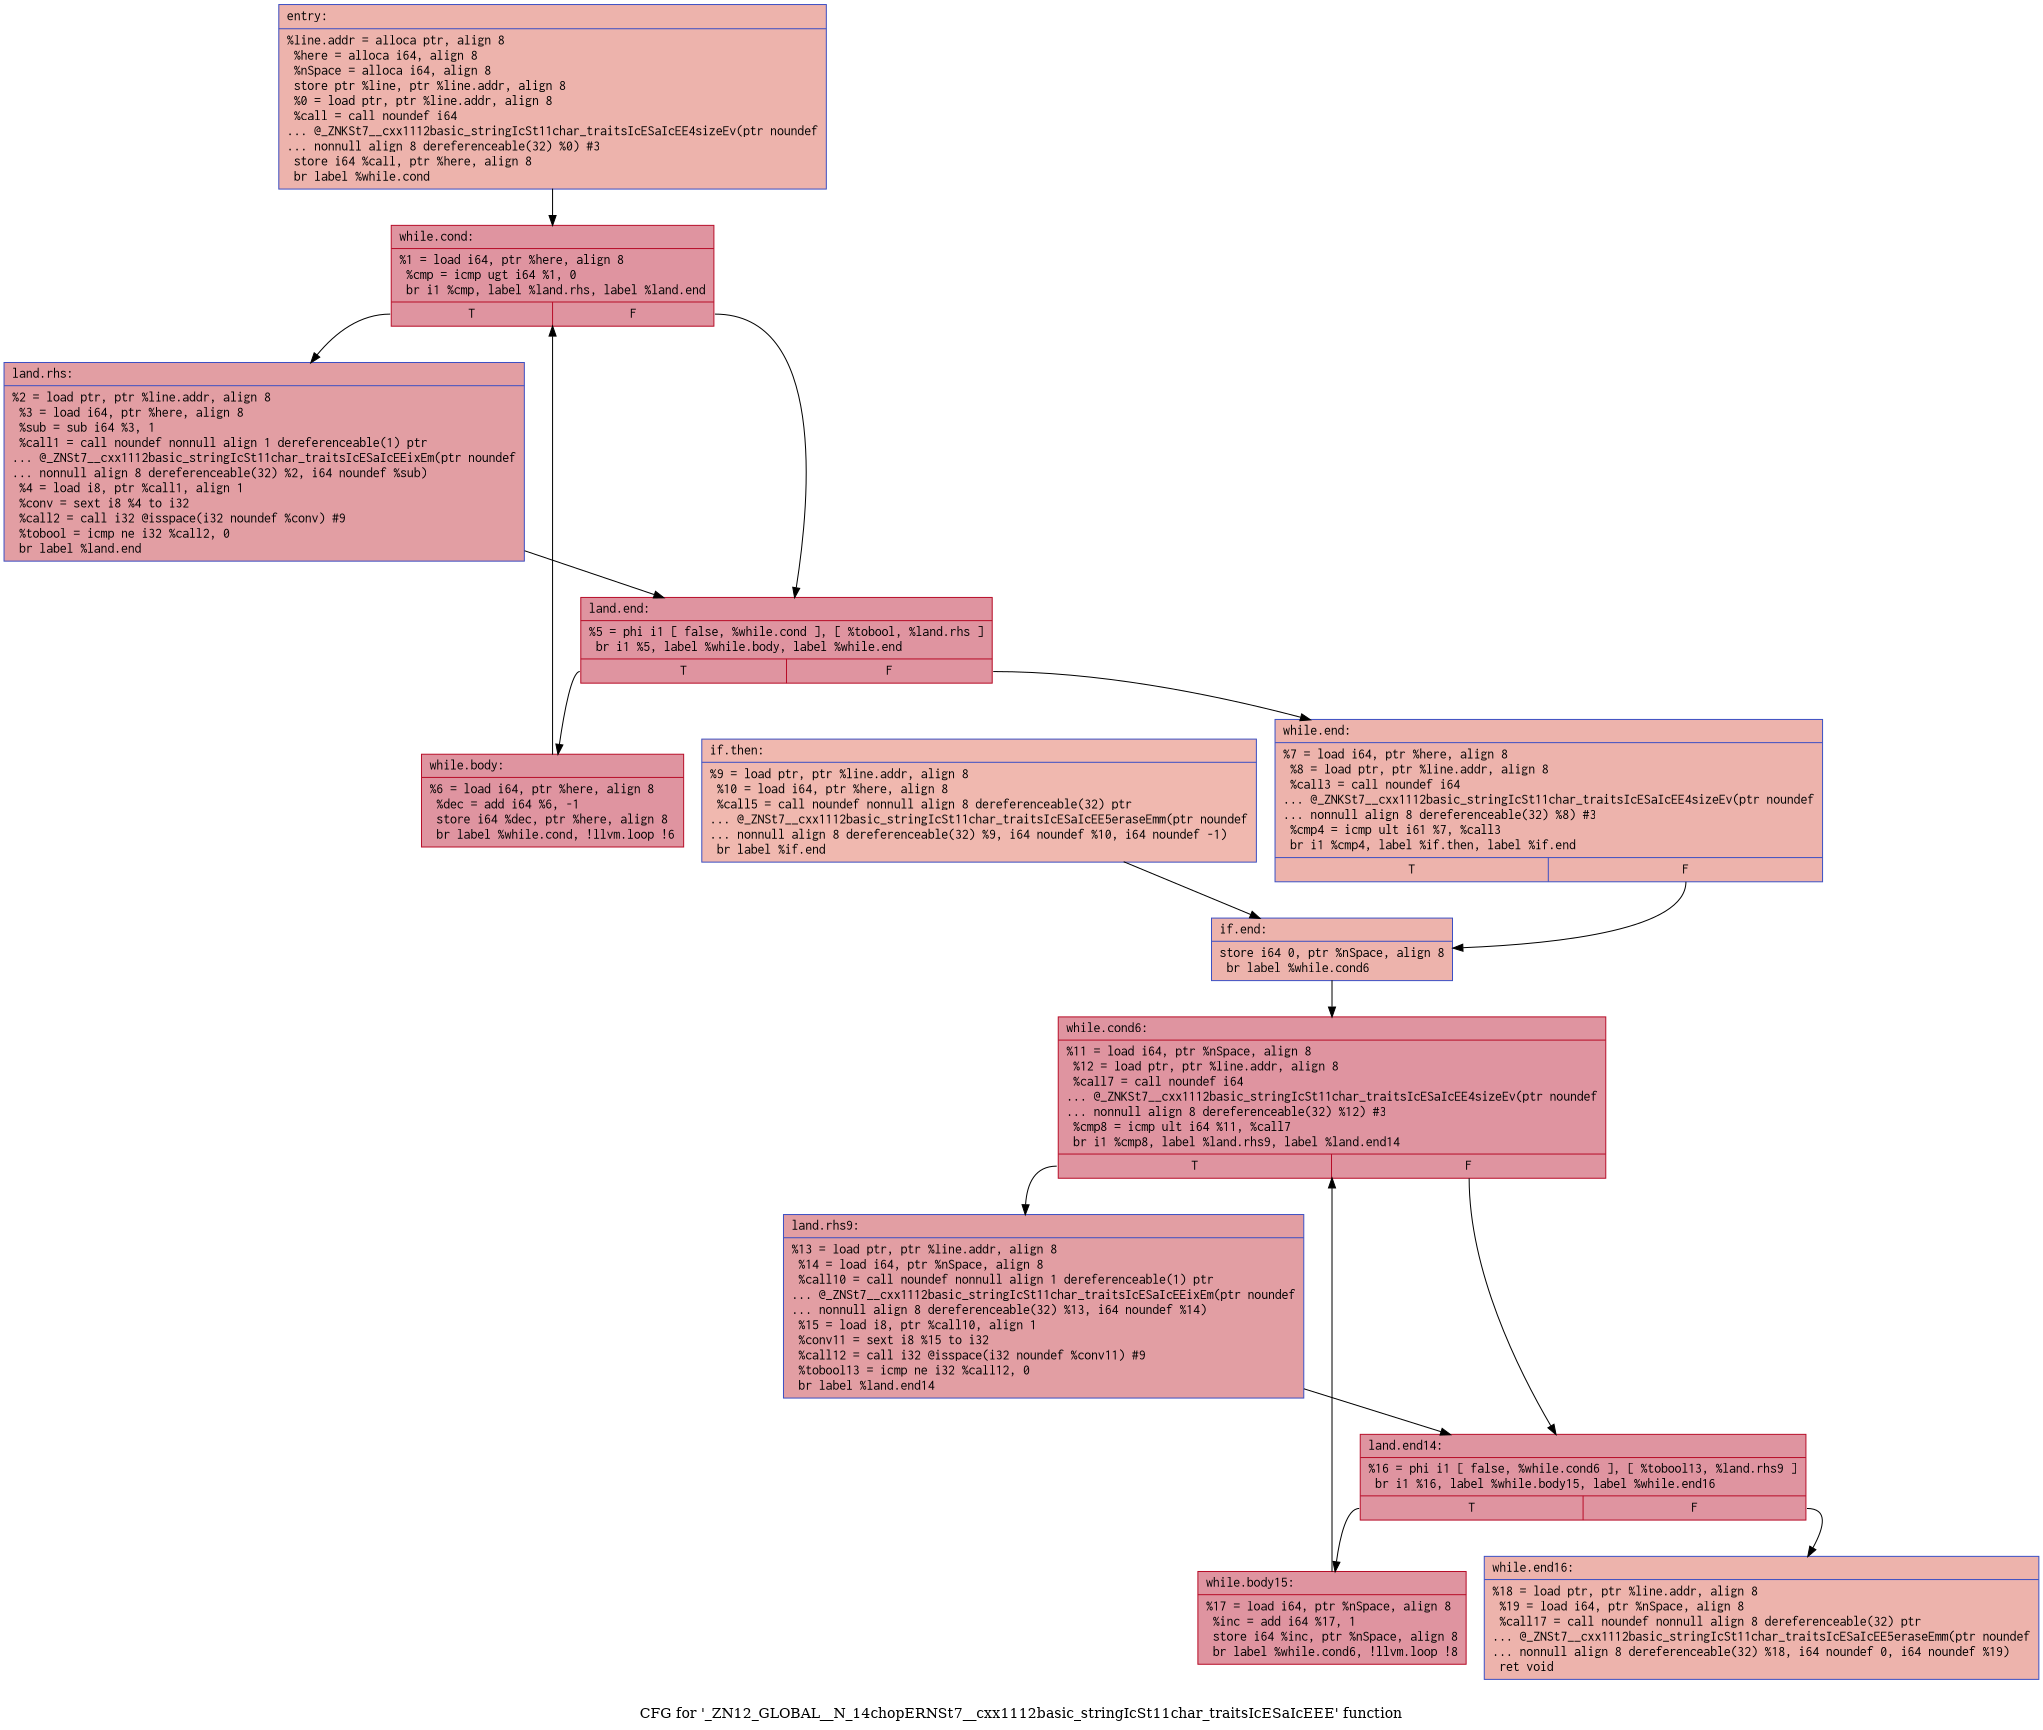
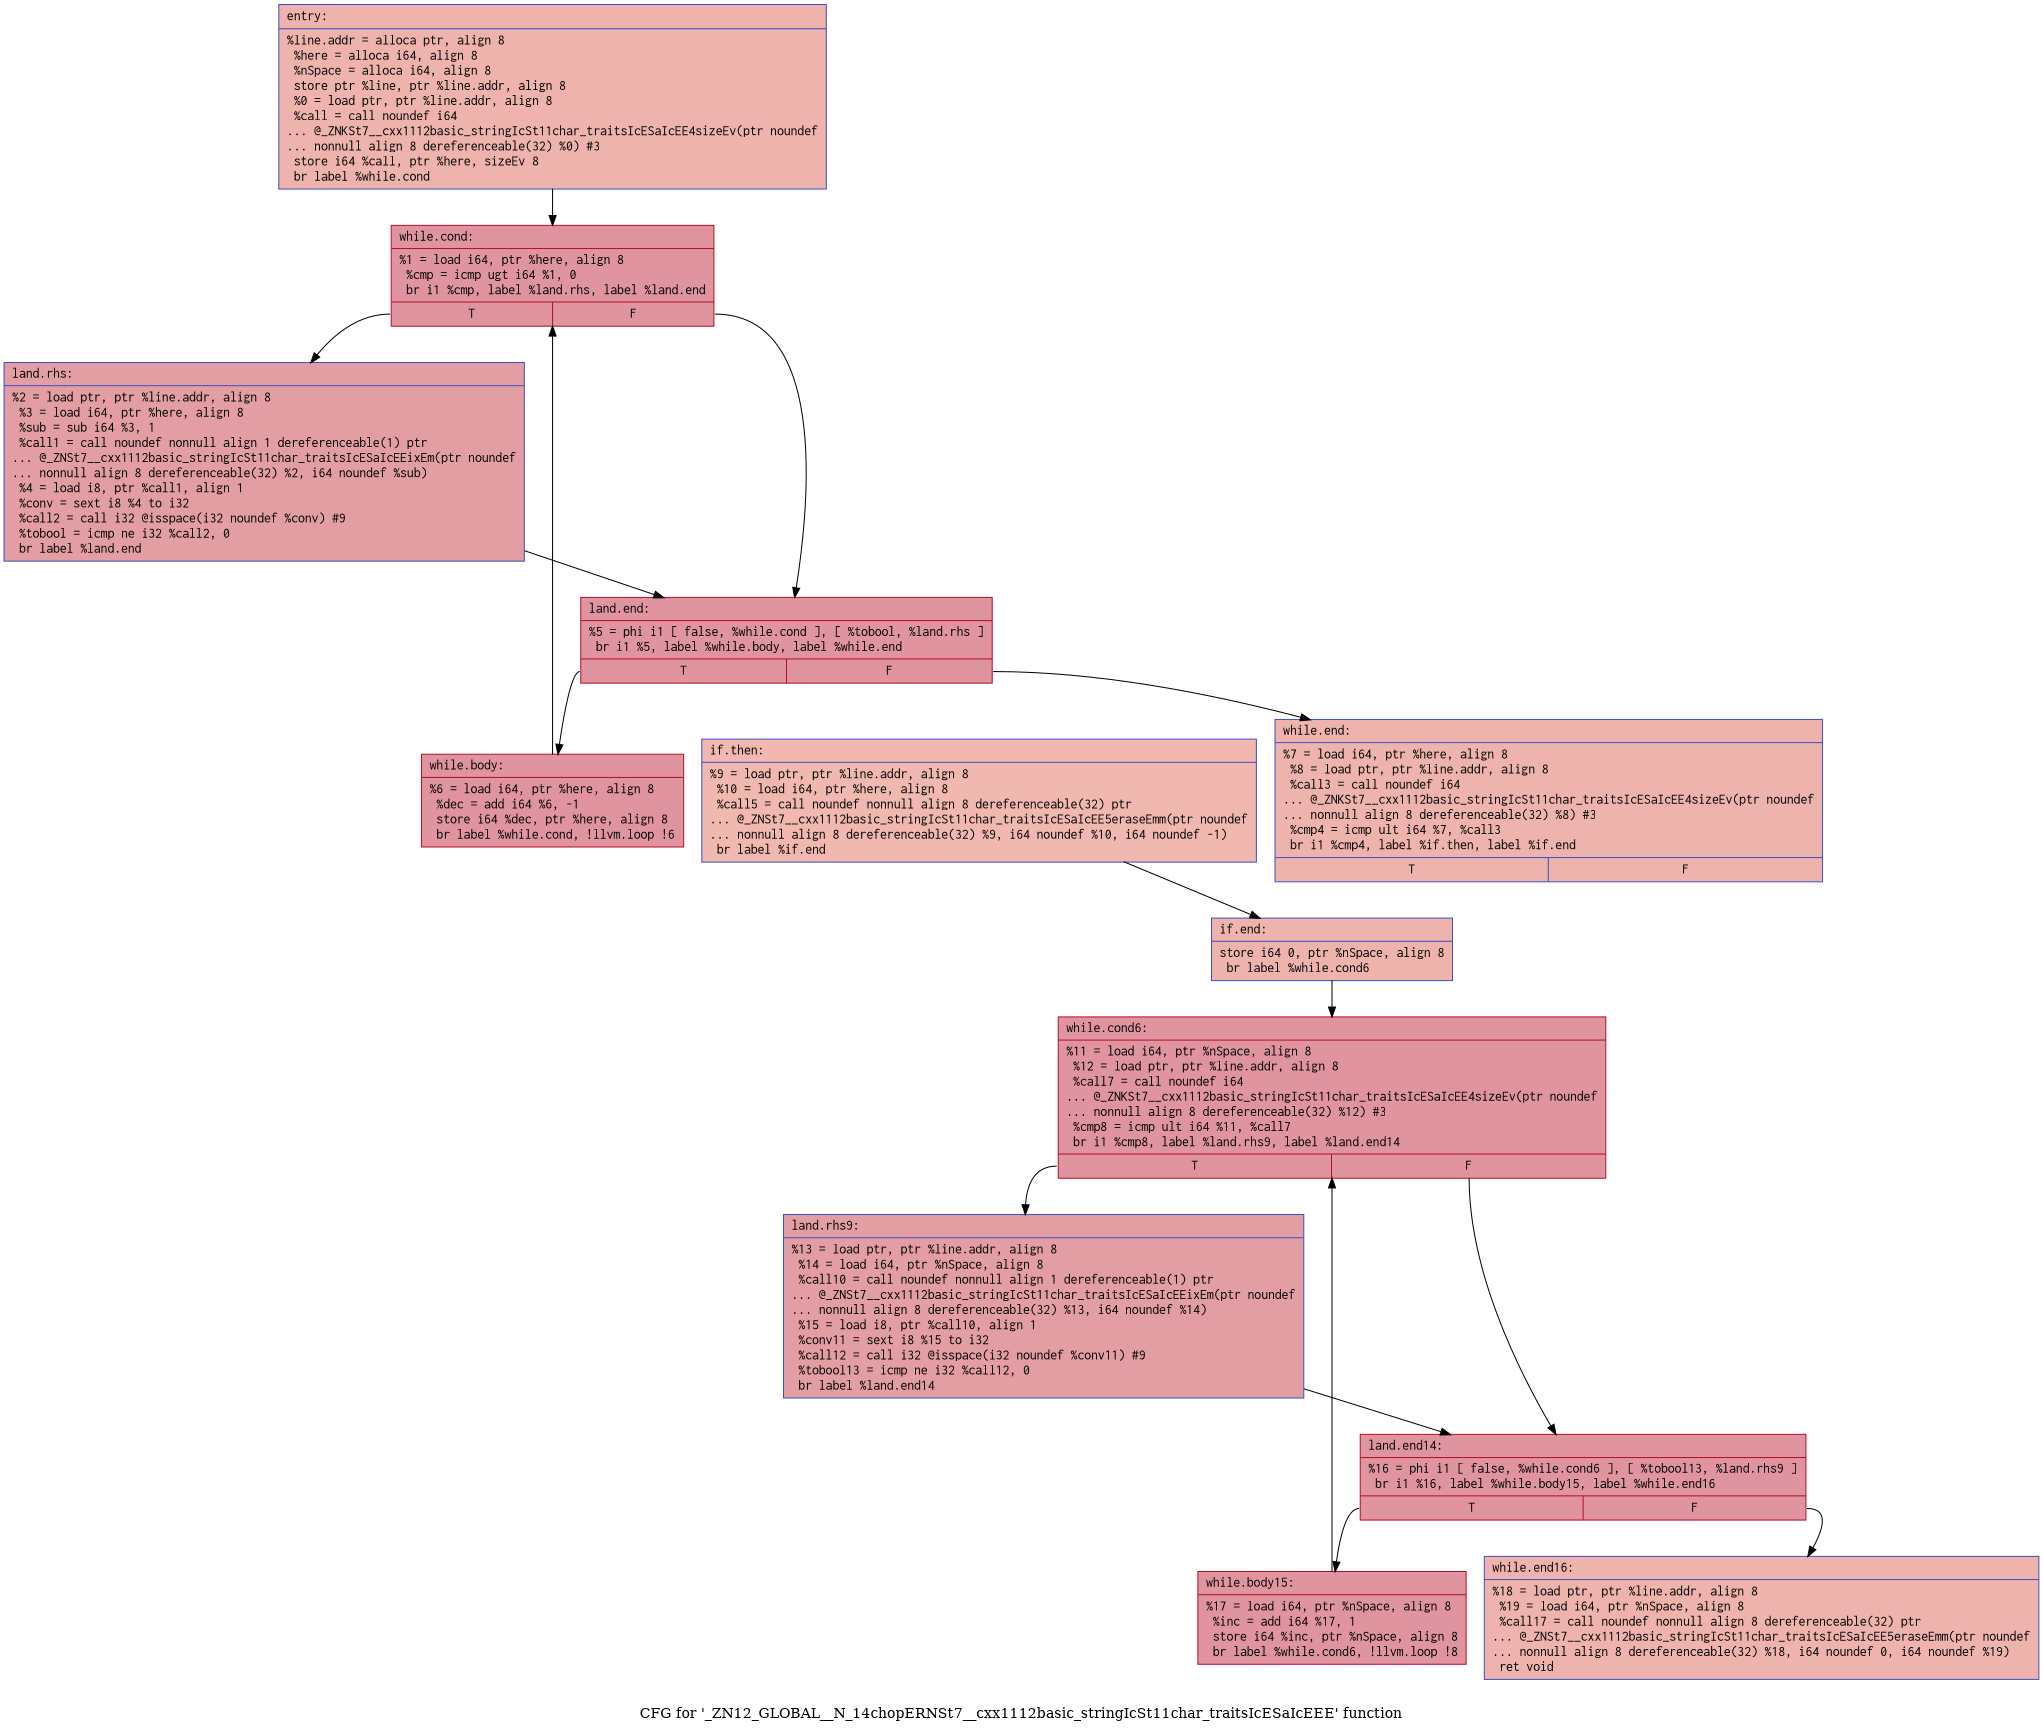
node "entry:": text "store i64 %call, ptr %here, align 8" -> "store i64 %call, ptr %here, sizeEv 8"
node "while.end:": text "%cmp4 = icmp ult i61 %7, %call3" -> "%cmp4 = icmp ult i64 %7, %call3"
edge "while.end:" -> "if.end:": removed
